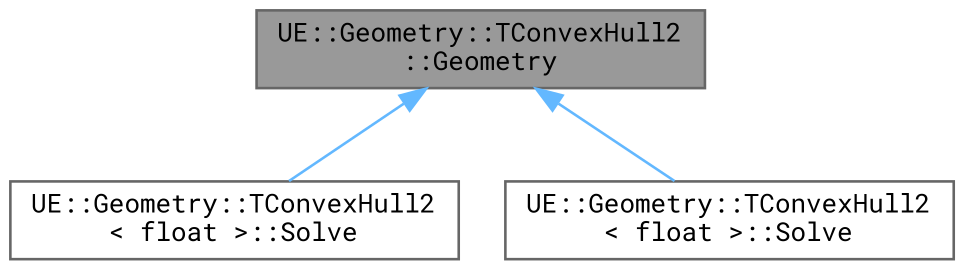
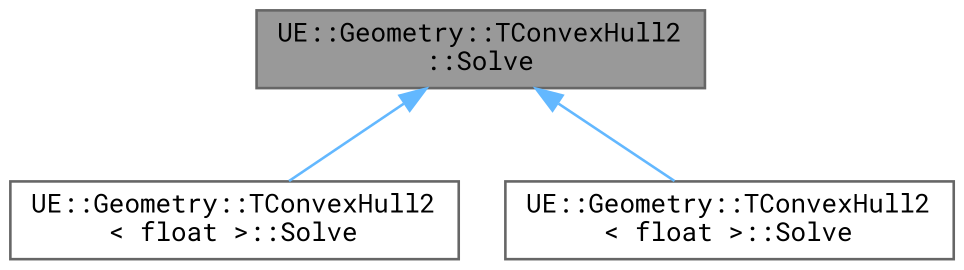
node "UE::Geometry::TConvexHull2 ::Geometry": label "UE::Geometry::TConvexHull2 ::Geometry" -> "UE::Geometry::TConvexHull2 ::Solve"
